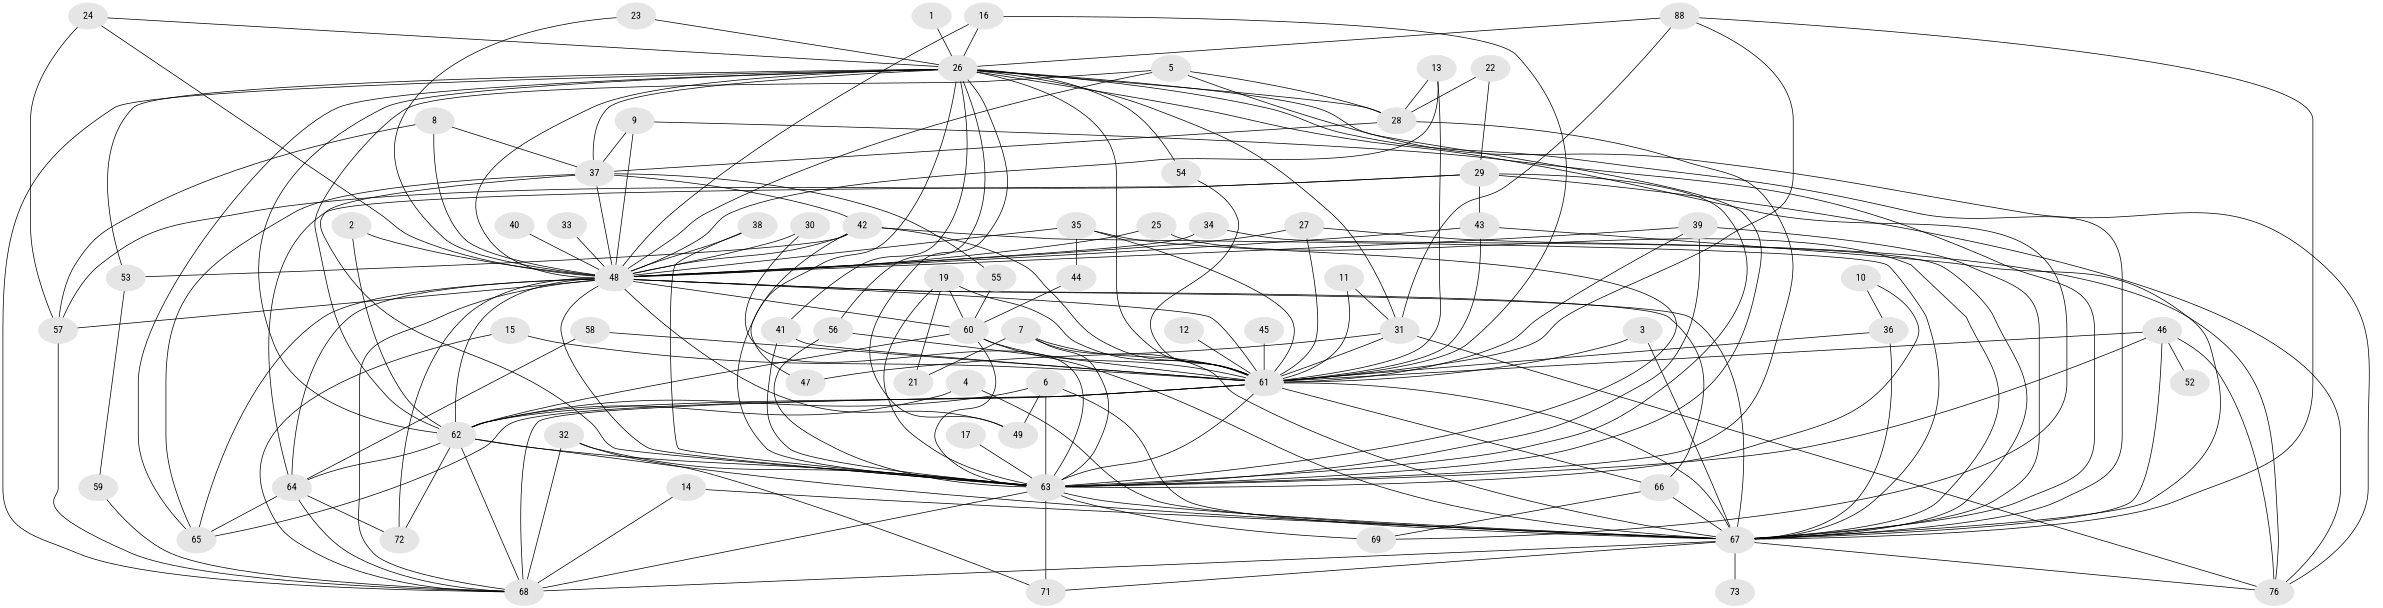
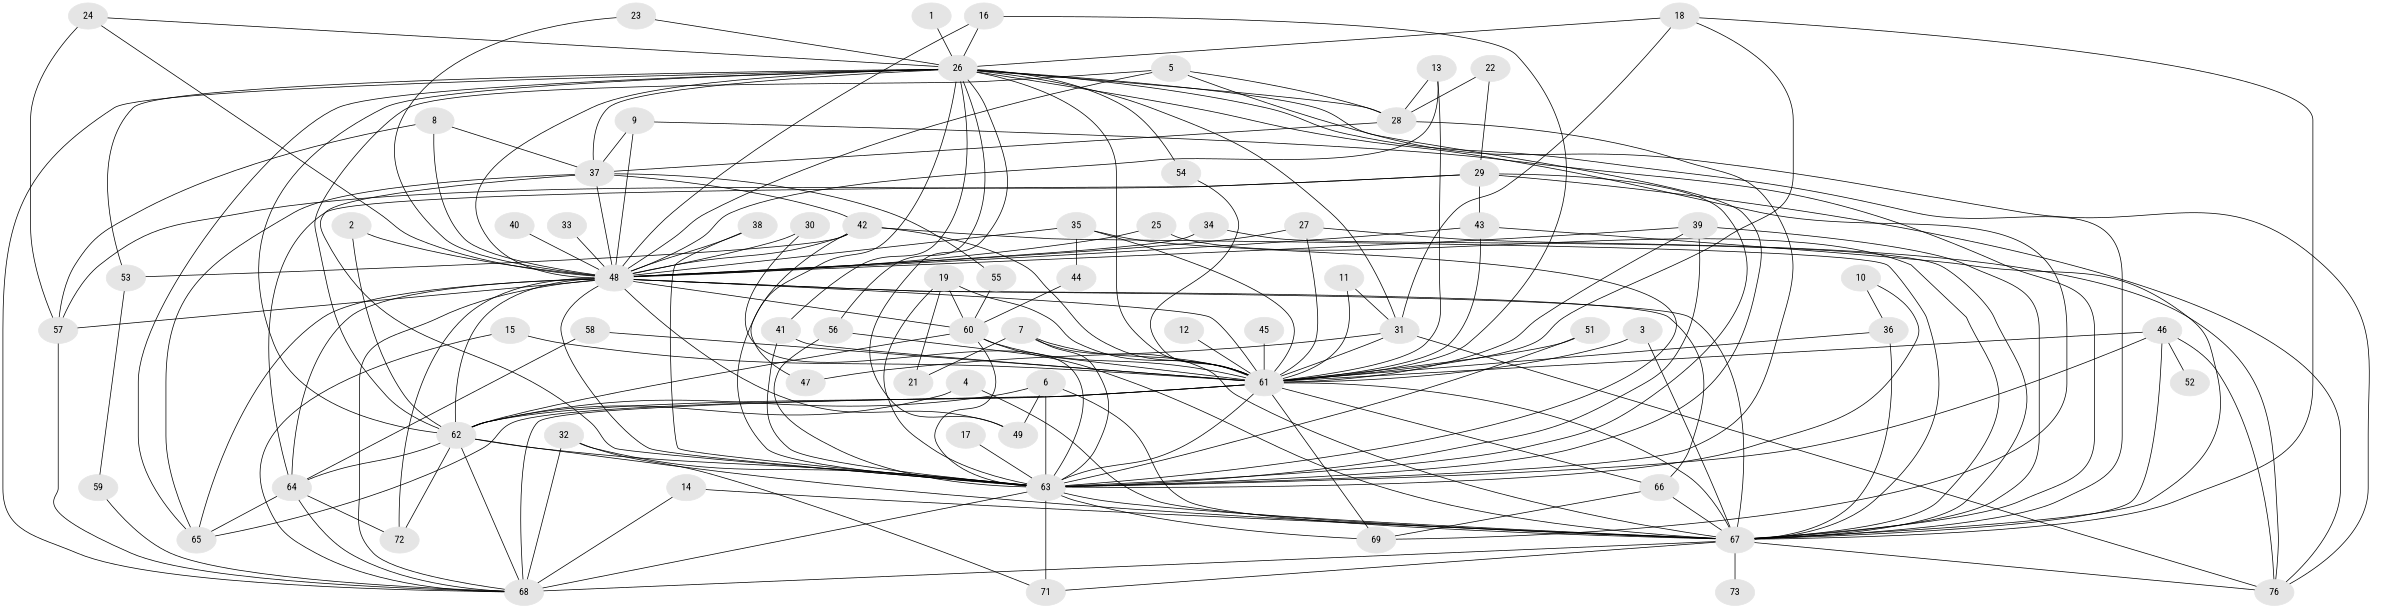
node "88": label "88" -> "18"
node "51": added
edge "61" -- "69": added
